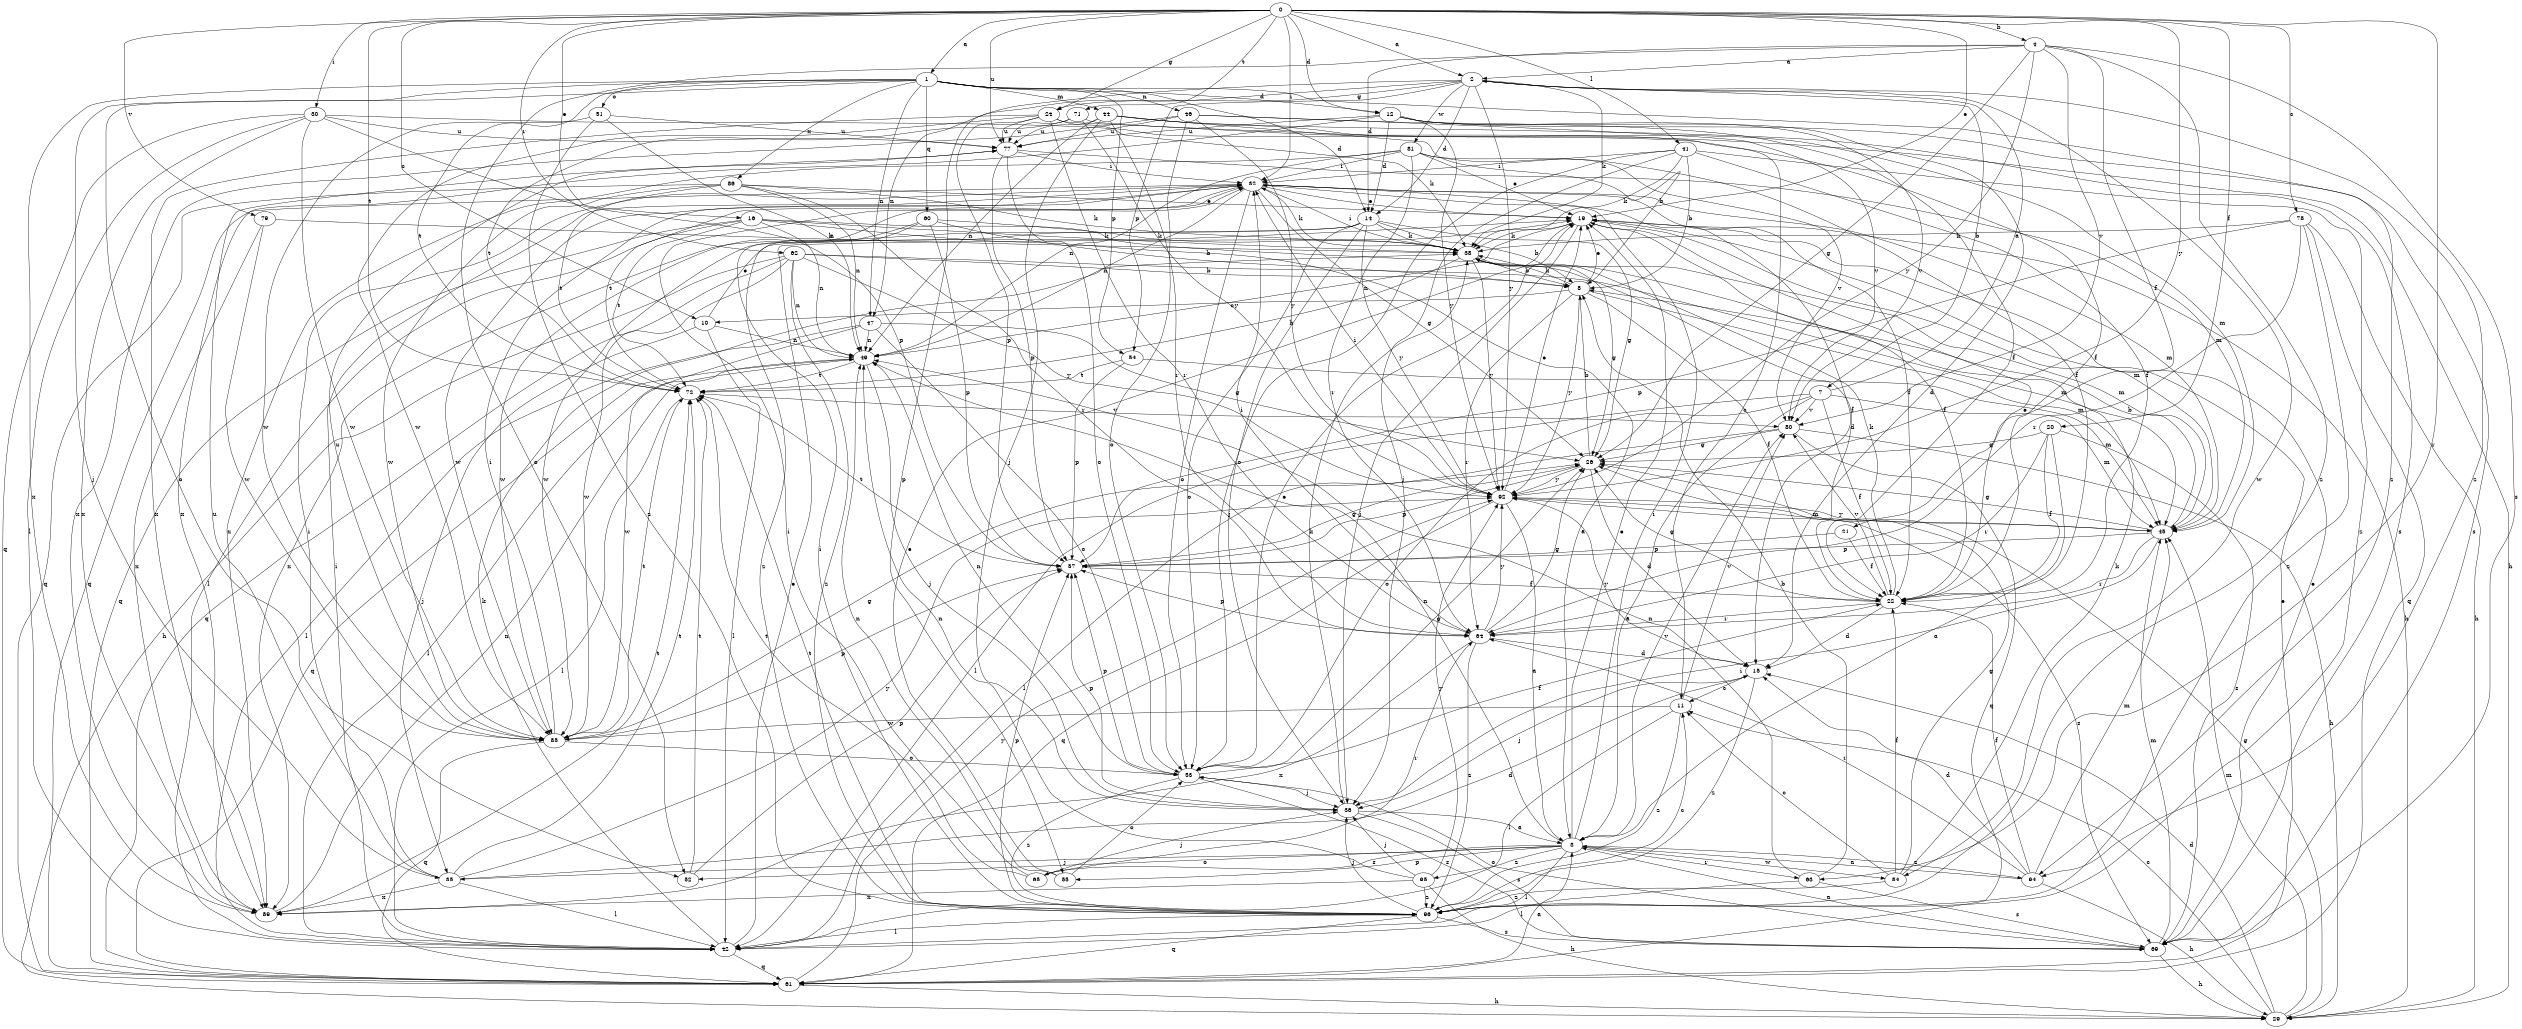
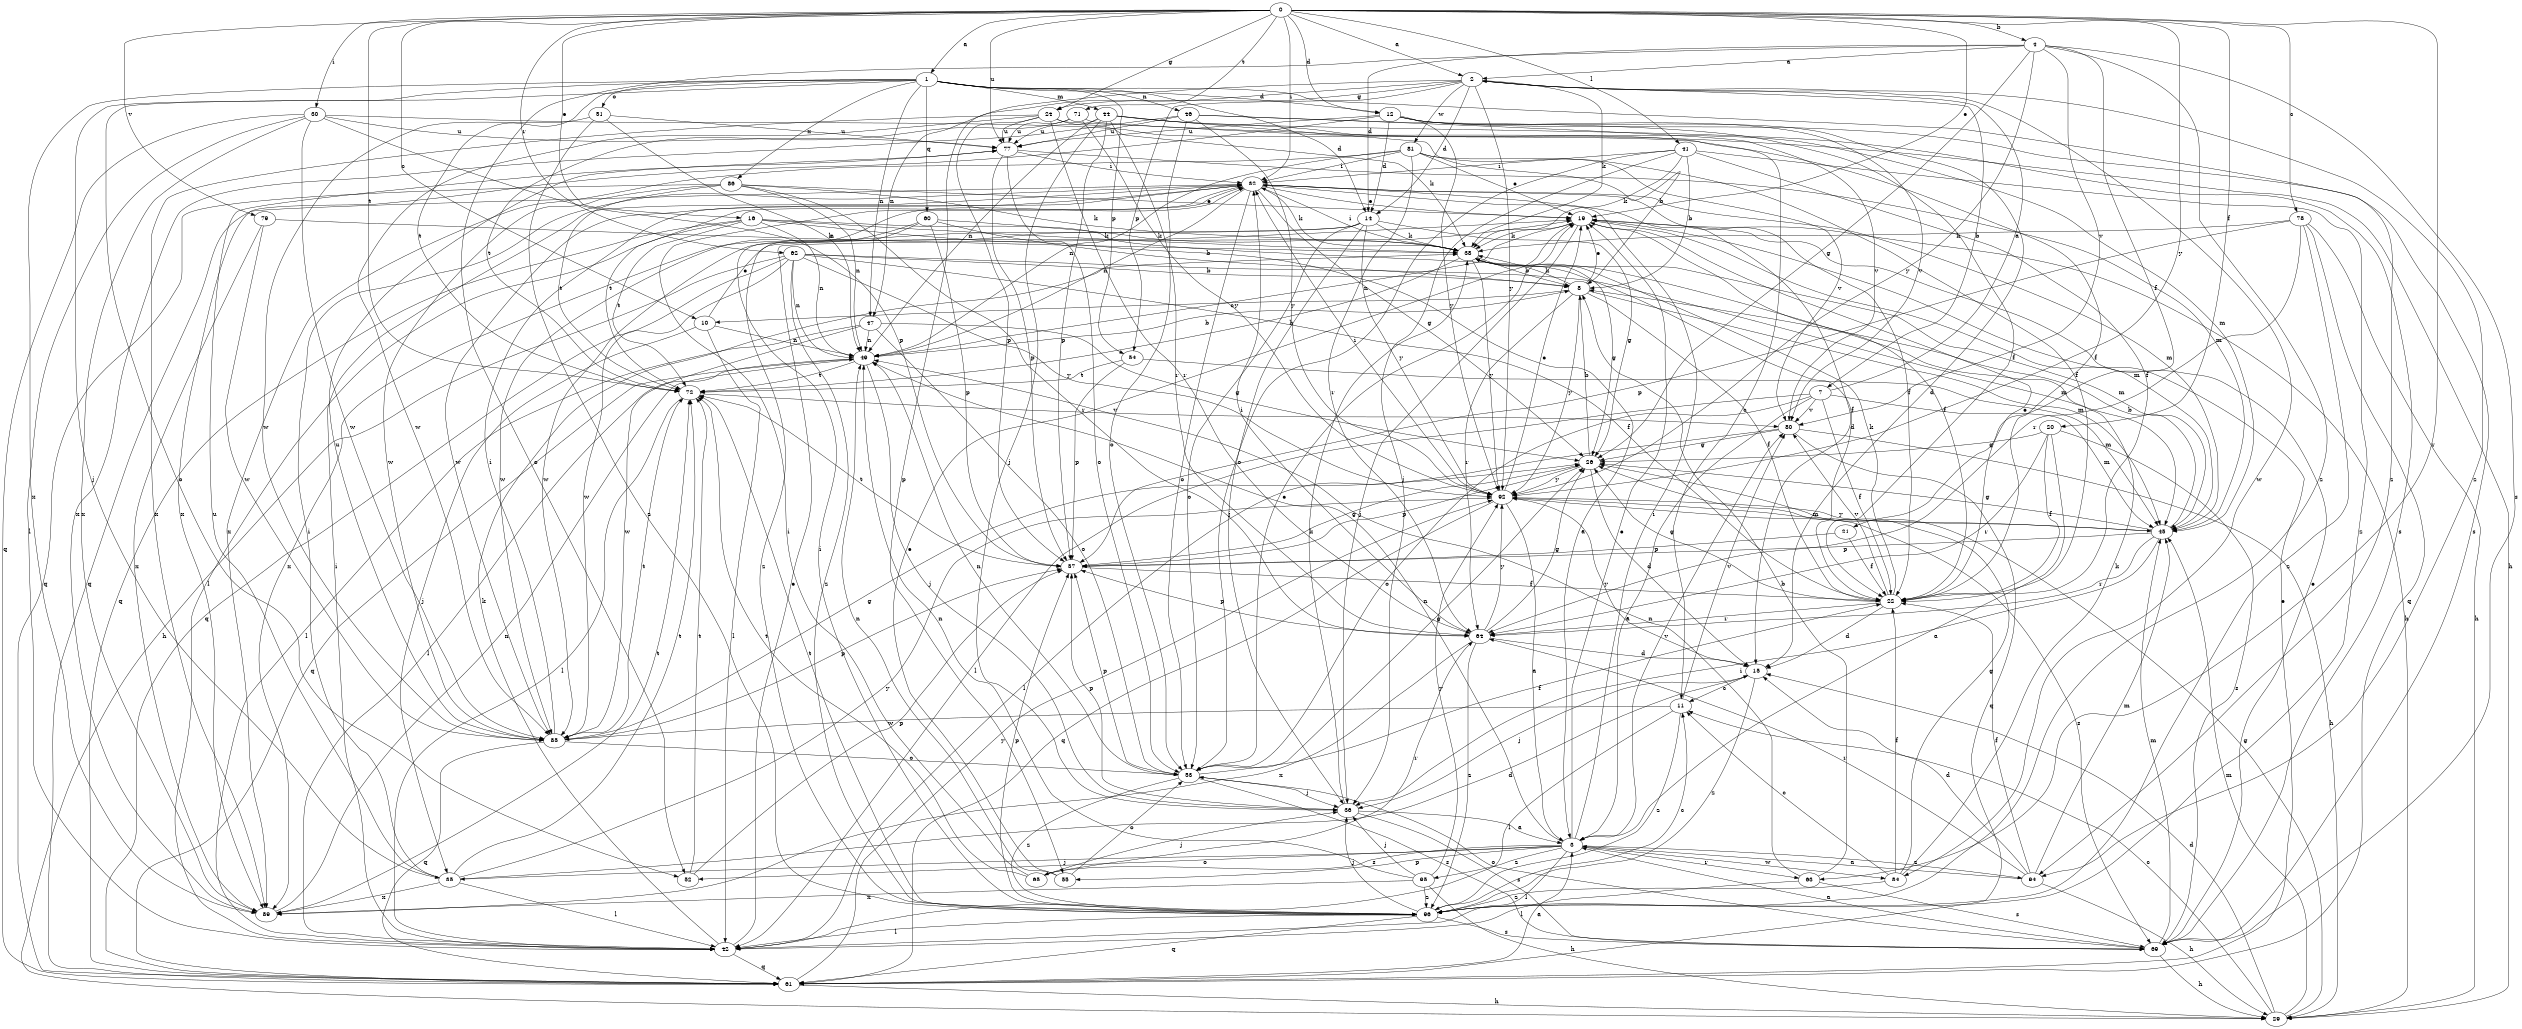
edge "14" -> "8": now "49" -> "8"
edge "44" -> "57": added, label "p"
edge "62" -> "22": added, label "f"
